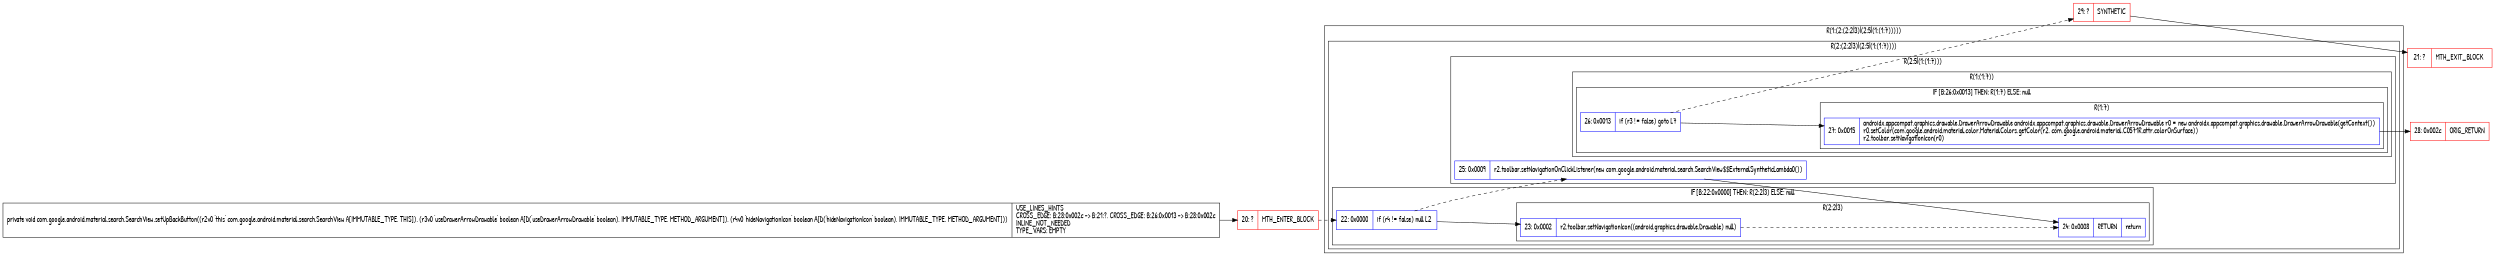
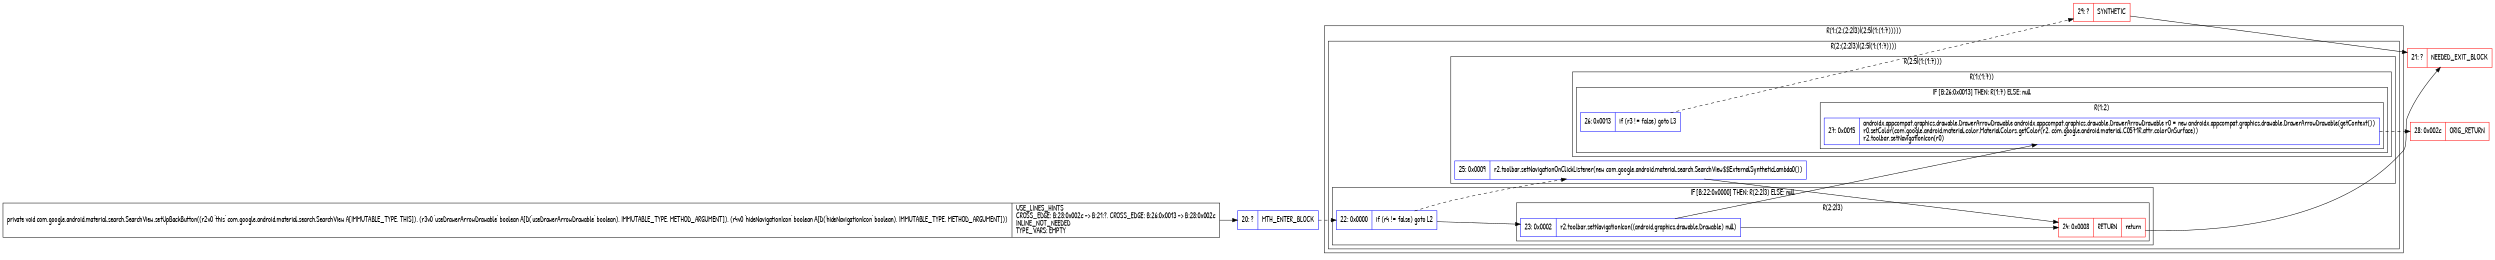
node "21: ?": text "MTH_EXIT_BLOCK" -> "NEEDED_EXIT_BLOCK"
cluster "R(1:7)": label "R(1:7)" -> "R(1:2)"
node "26: 0x0013": text "if (r3 != false) goto L7" -> "if (r3 != false) goto L3"
edge "26: 0x0013" -> "27: 0x0015": now "23: 0x0002" -> "27: 0x0015"
edge "27: 0x0015" -> "28: 0x002c": style solid -> dashed
edge "24: 0x0008" -> "21: ?": added
node "20: ?": color red -> blue
node "22: 0x0000": text "if (r4 != false) null L2" -> "if (r4 != false) goto L2"
edge "23: 0x0002" -> "24: 0x0008": style dashed -> solid
node "24: 0x0008": color blue -> red
